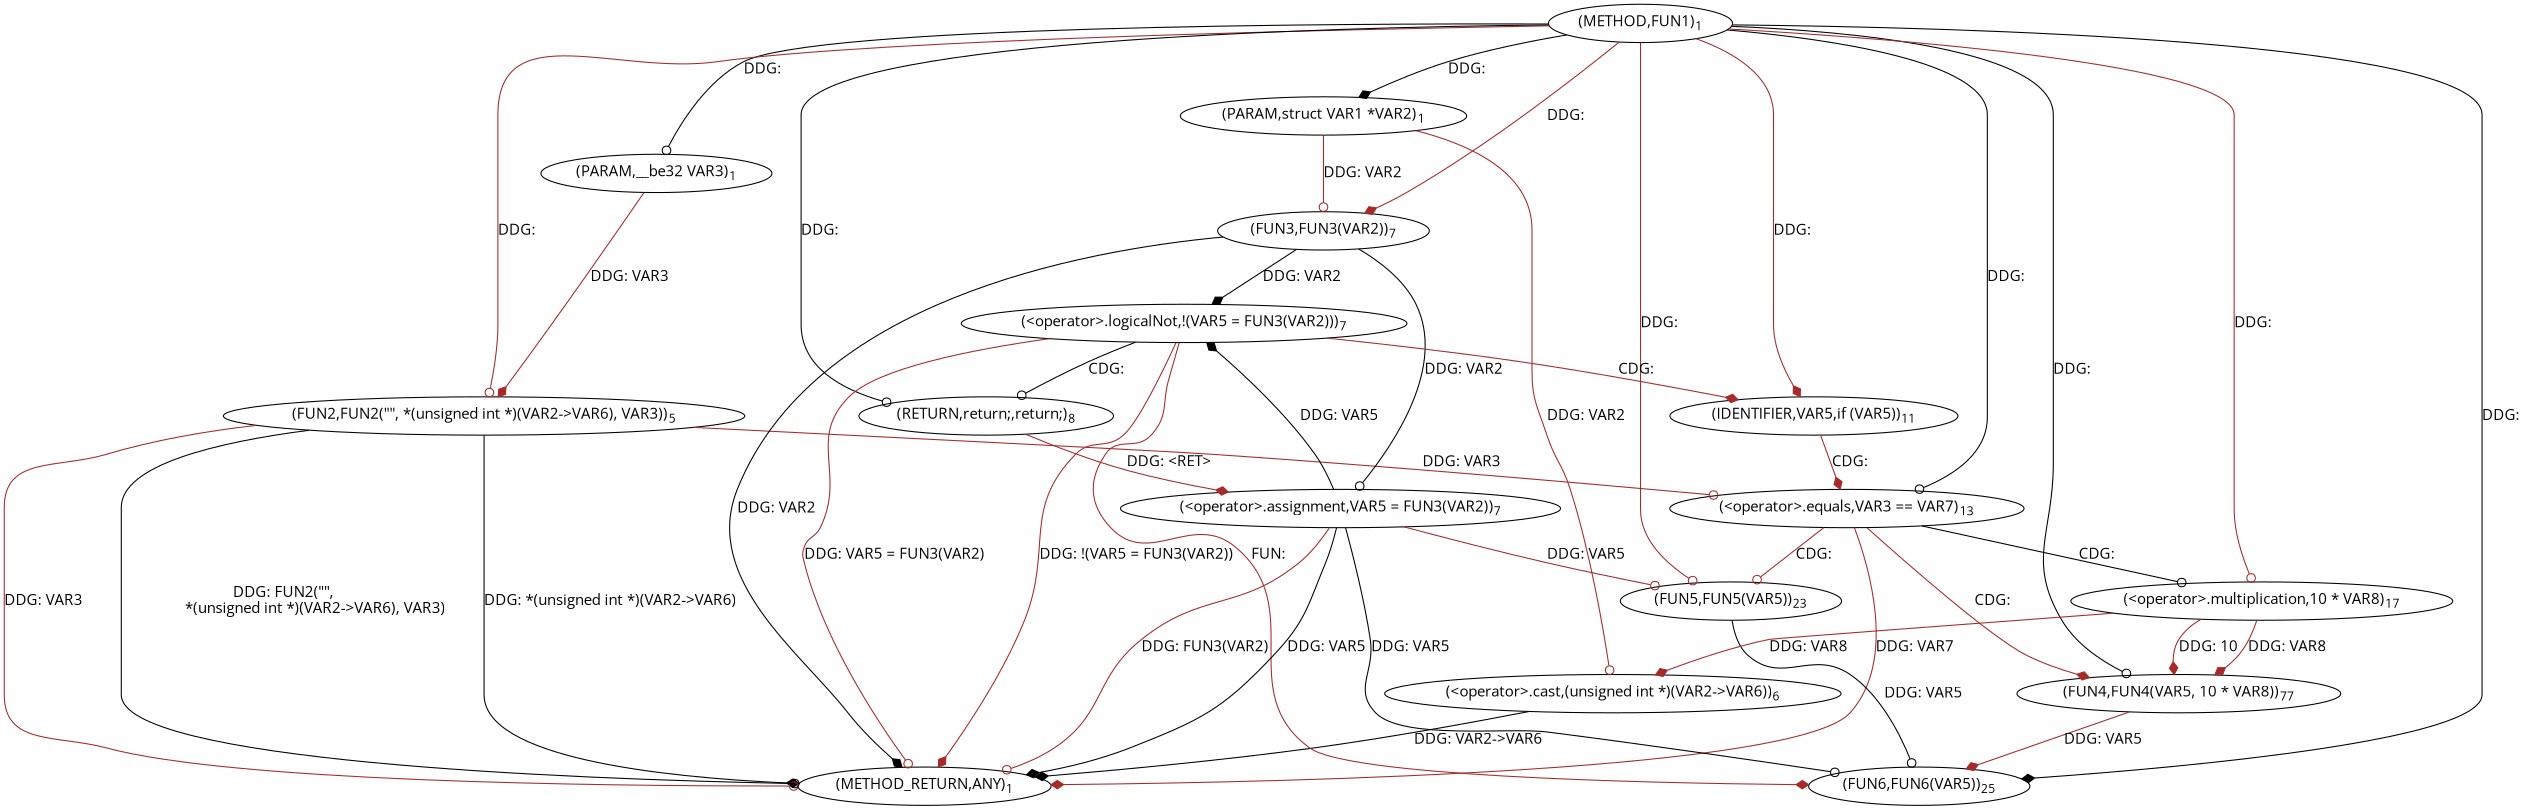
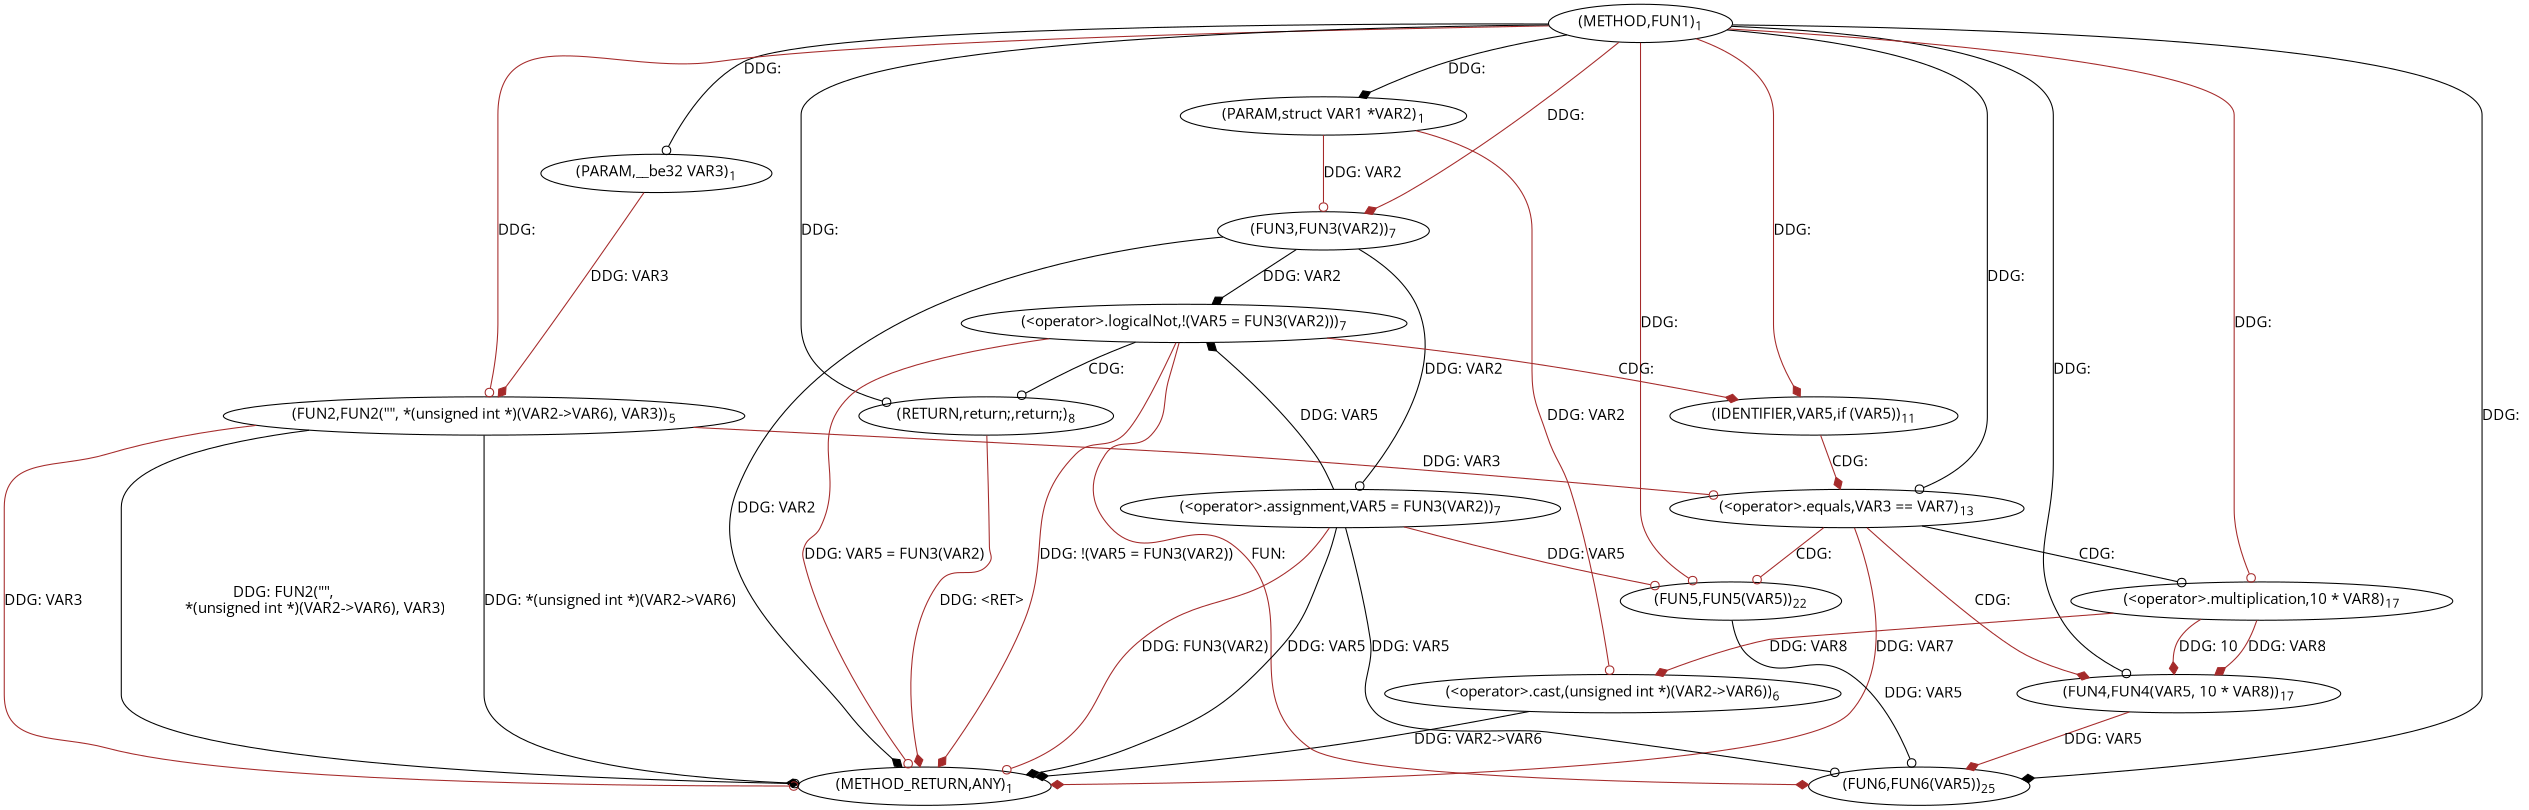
edge "(RETURN,return;,return;)" -> "(<operator>.assignment,VAR5 = FUN3(VAR2))": now "(RETURN,return;,return;)" -> "(METHOD_RETURN,ANY)"
node "(FUN5,FUN5(VAR5))": text "23" -> "22"
node "(FUN4,FUN4(VAR5, 10 * VAR8))": text "77" -> "17"
